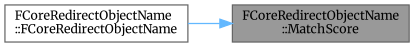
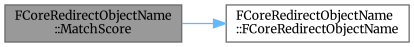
edge "FCoreRedirectObjectName ::FCoreRedirectObjectName" -> "FCoreRedirectObjectName ::MatchScore": reversed
